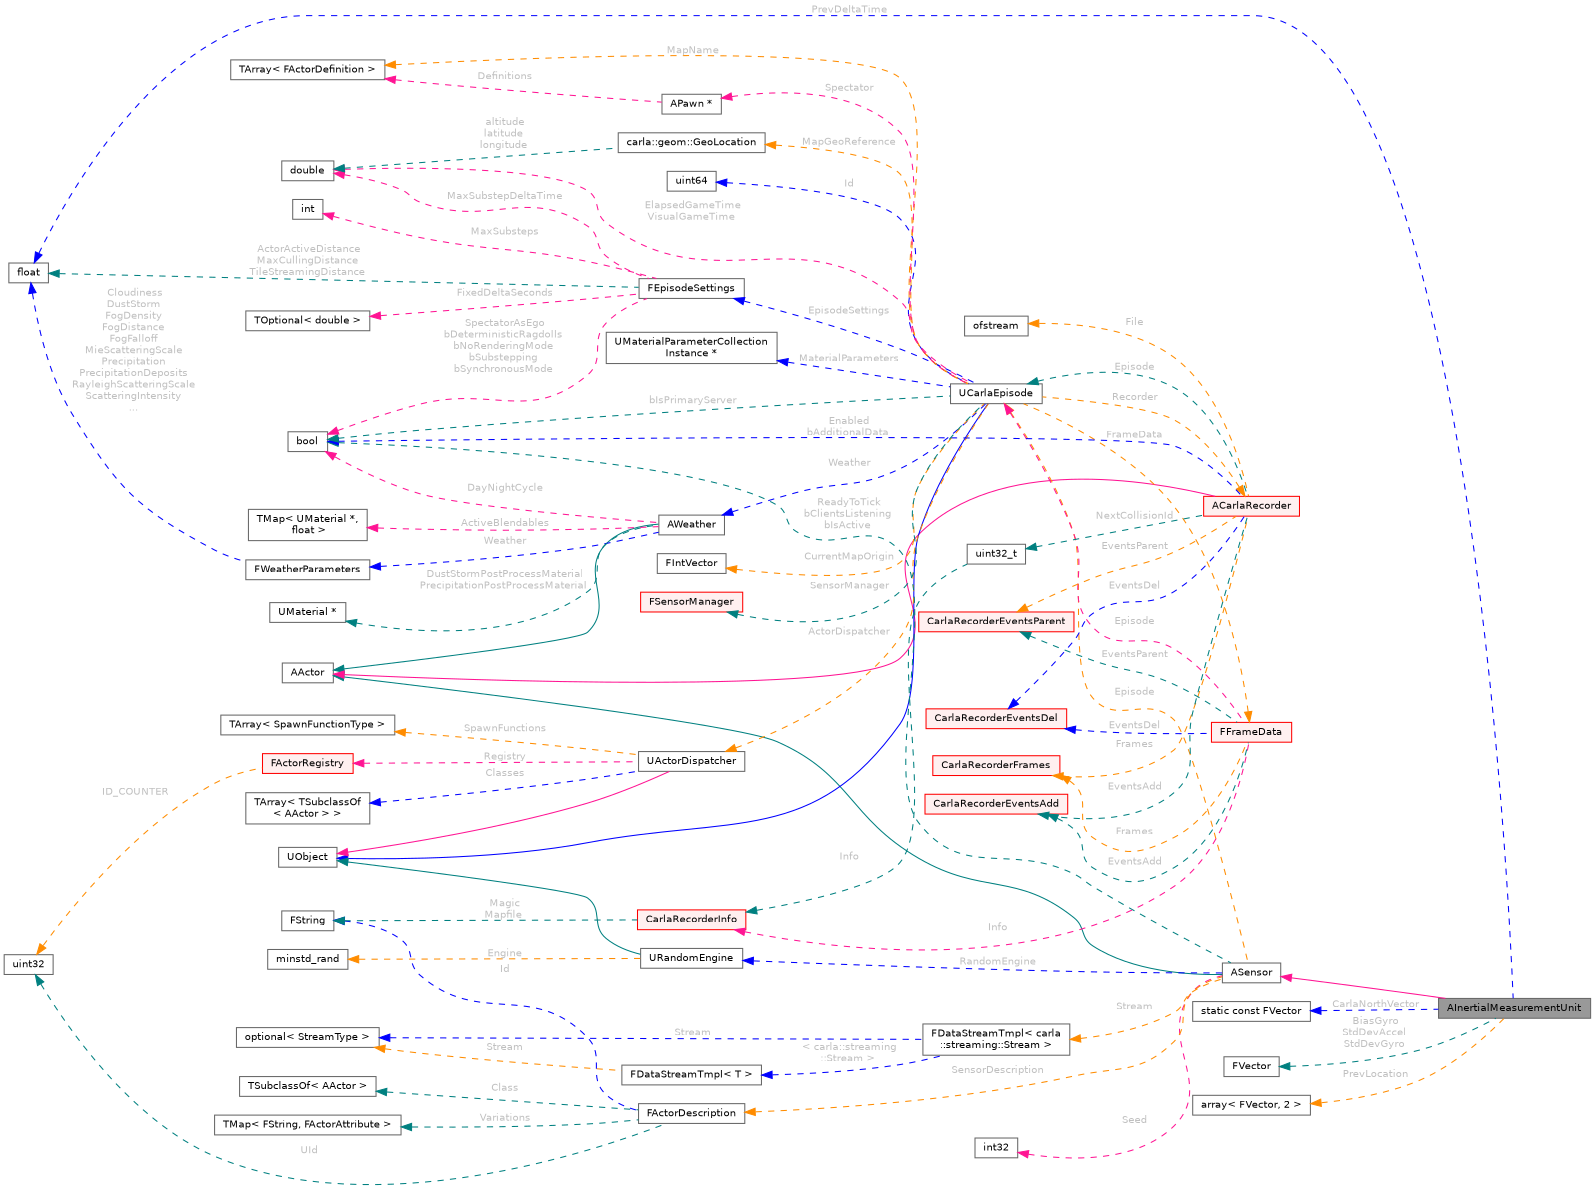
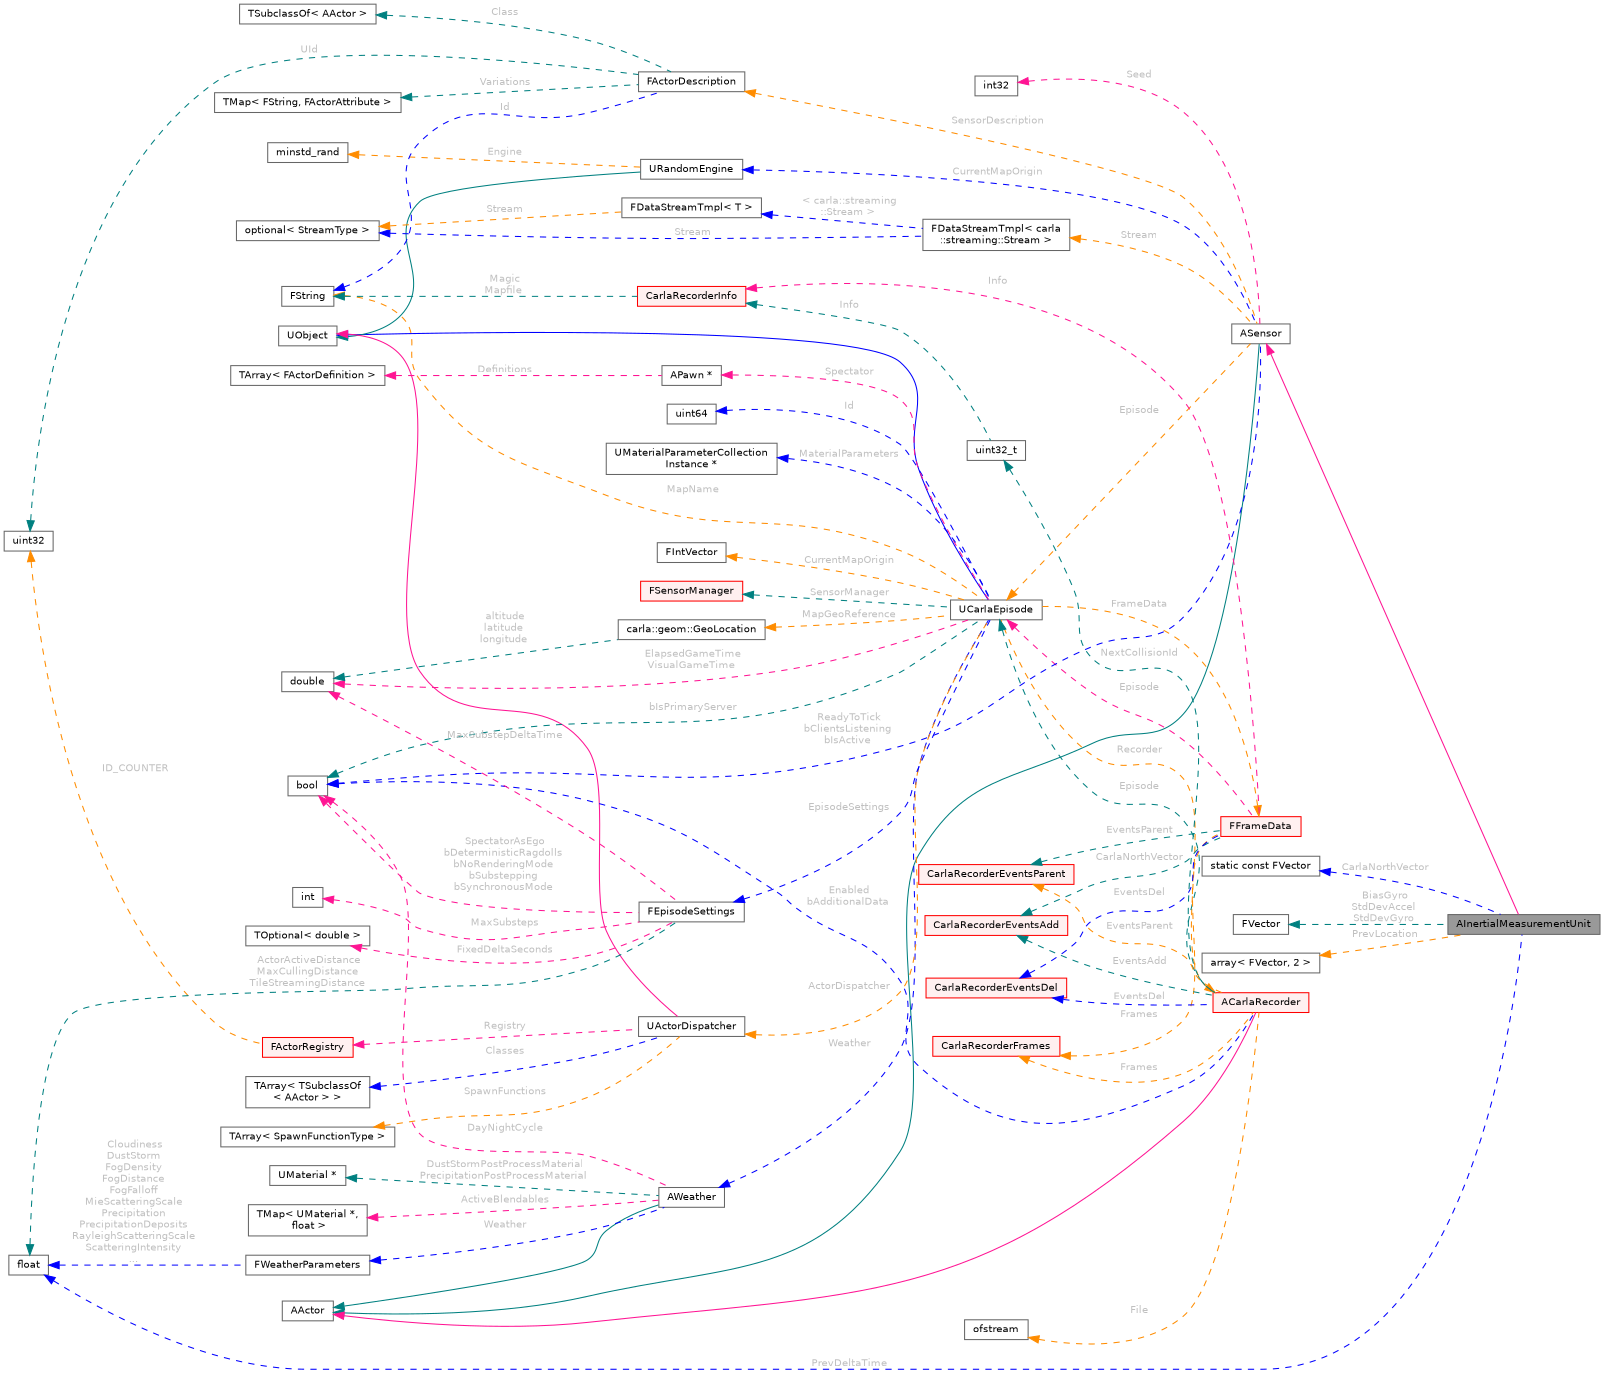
edge "UCarlaEpisode" -> "TArray< FActorDefinition >": now "UCarlaEpisode" -> "FString"
edge "ASensor" -> "bool": color teal -> blue
edge "FFrameData" -> "CarlaRecorderEventsAdd": label " EventsAdd" -> " CarlaNorthVector"
edge "ASensor" -> "URandomEngine": label " RandomEngine" -> " CurrentMapOrigin"
